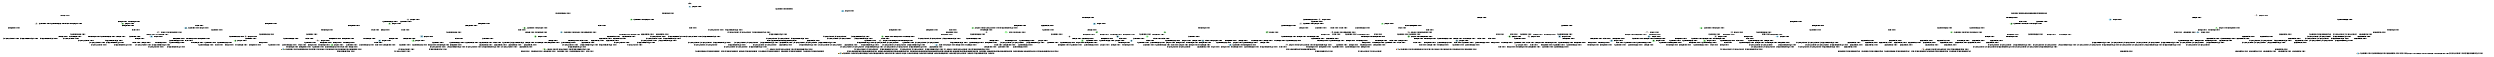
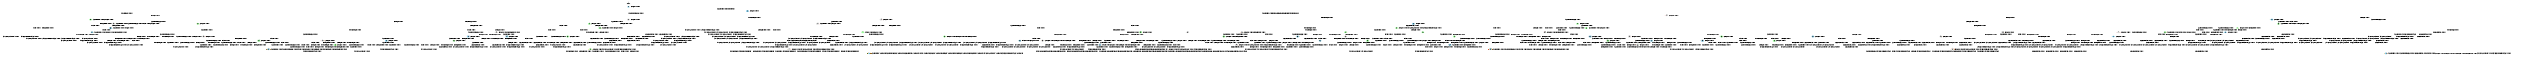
edge "s23" -> "s36": removed, label "CERTIFICATE_VERIFY / TIMEOUT"
edge "s44" -> "s13": label "RSA_CLIENT_HELLO / Alert(FATAL,UNEXPECTED_MESSAGE)" -> "CHANGE_CIPHER_SPEC / TIMEOUT"
